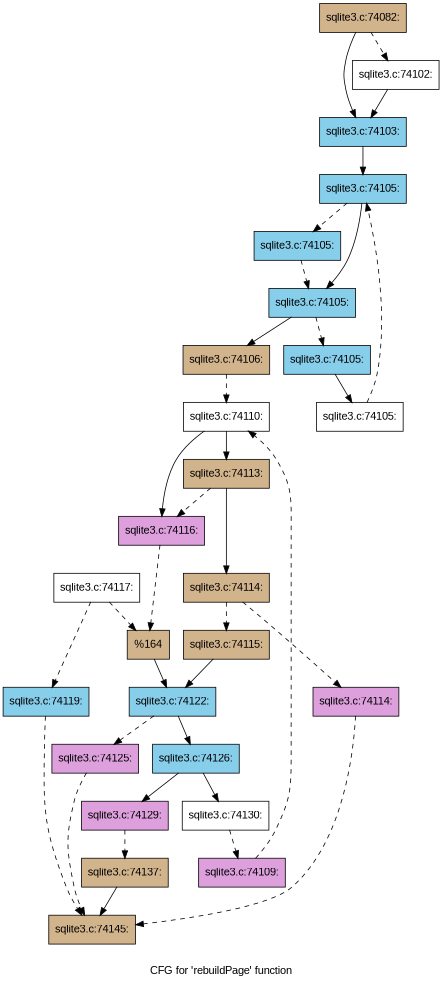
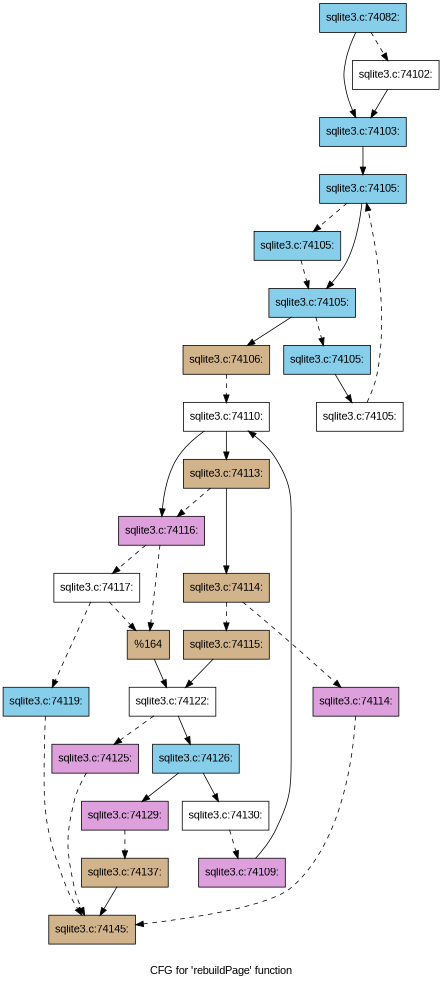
node "sqlite3.c:74082:": fillcolor tan -> skyblue
edge "sqlite3.c:74116:" -> "sqlite3.c:74117:": added
edge "sqlite3.c:74109:" -> "sqlite3.c:74110:": style dashed -> solid
node "sqlite3.c:74122:": fillcolor skyblue -> white
